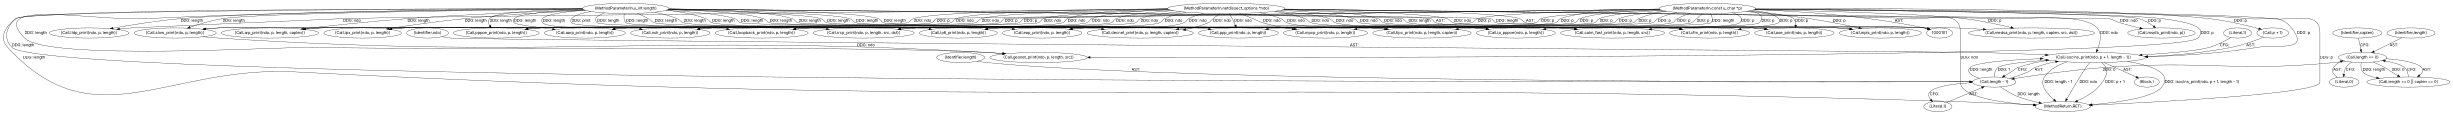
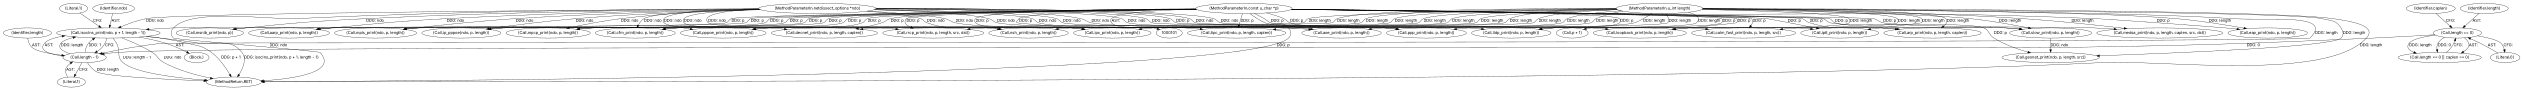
edge "(MethodParameterIn,const u_char *p)" -> "(Call,lldp_print(ndo, p, length))": added, label "DDG: p"
edge "(MethodParameterIn,u_int length)" -> "1000101": removed, label "AST:"
edge "(MethodParameterIn,netdissect_options *ndo)" -> "1000101": removed, label "AST:"
edge "(MethodParameterIn,u_int length)" -> "(Call,loopback_print(ndo, p, length))": label "DDG: print" -> "DDG: length"
edge "(MethodParameterIn,netdissect_options *ndo)" -> "(Call,ip6_print(ndo, p, length))": label "DDG: ndo" -> "DDG: p"
edge "(MethodParameterIn,const u_char *p)" -> "(Call,tipc_print(ndo, p, length, caplen))": label "DDG: length" -> "DDG: p"
edge "(MethodParameterIn,netdissect_options *ndo)" -> "(Call,eap_print(ndo, p, length))": removed, label "DDG: ndo"
edge "(Call,p + 1)" -> "(Call,isoclns_print(ndo, p + 1, length - 1))": removed, label "AST:"
